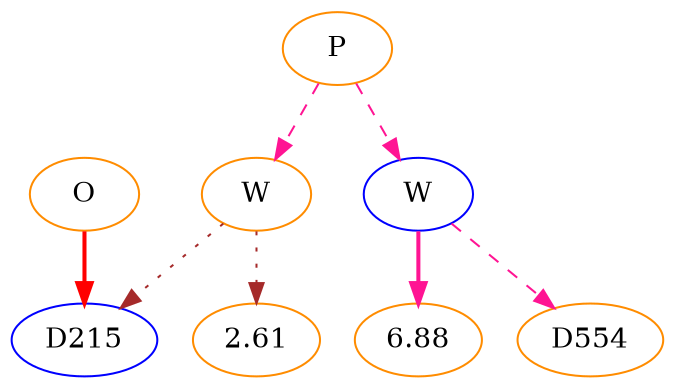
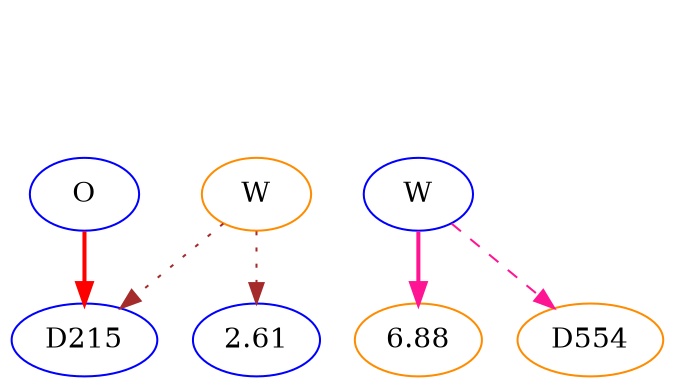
node "P": removed
node "O": color darkorange -> blue
node "2.61": color darkorange -> blue
